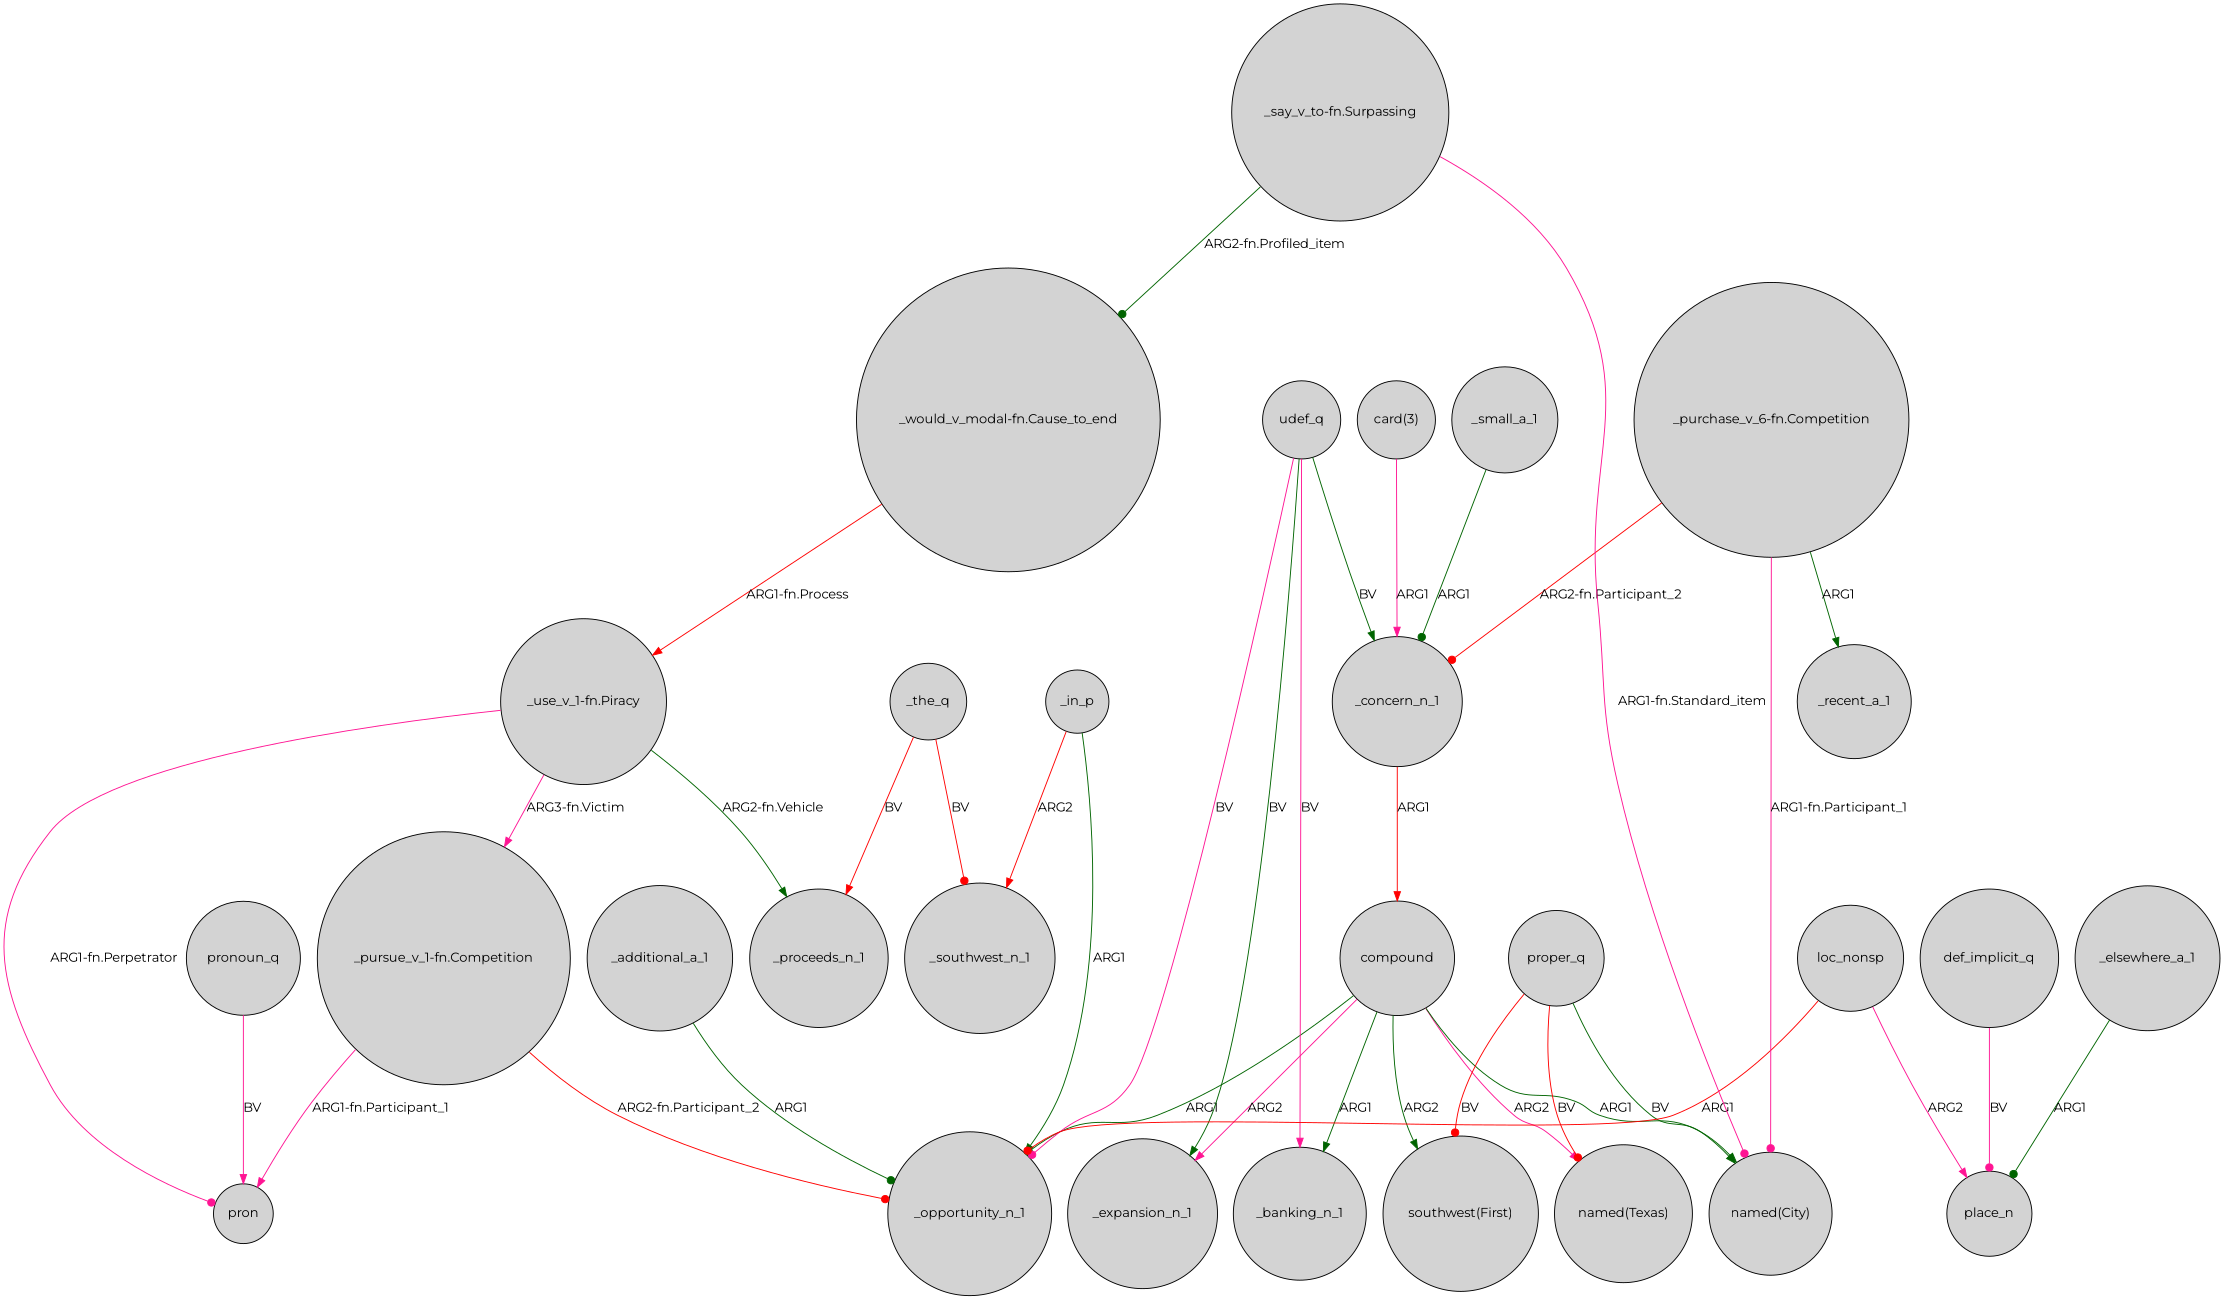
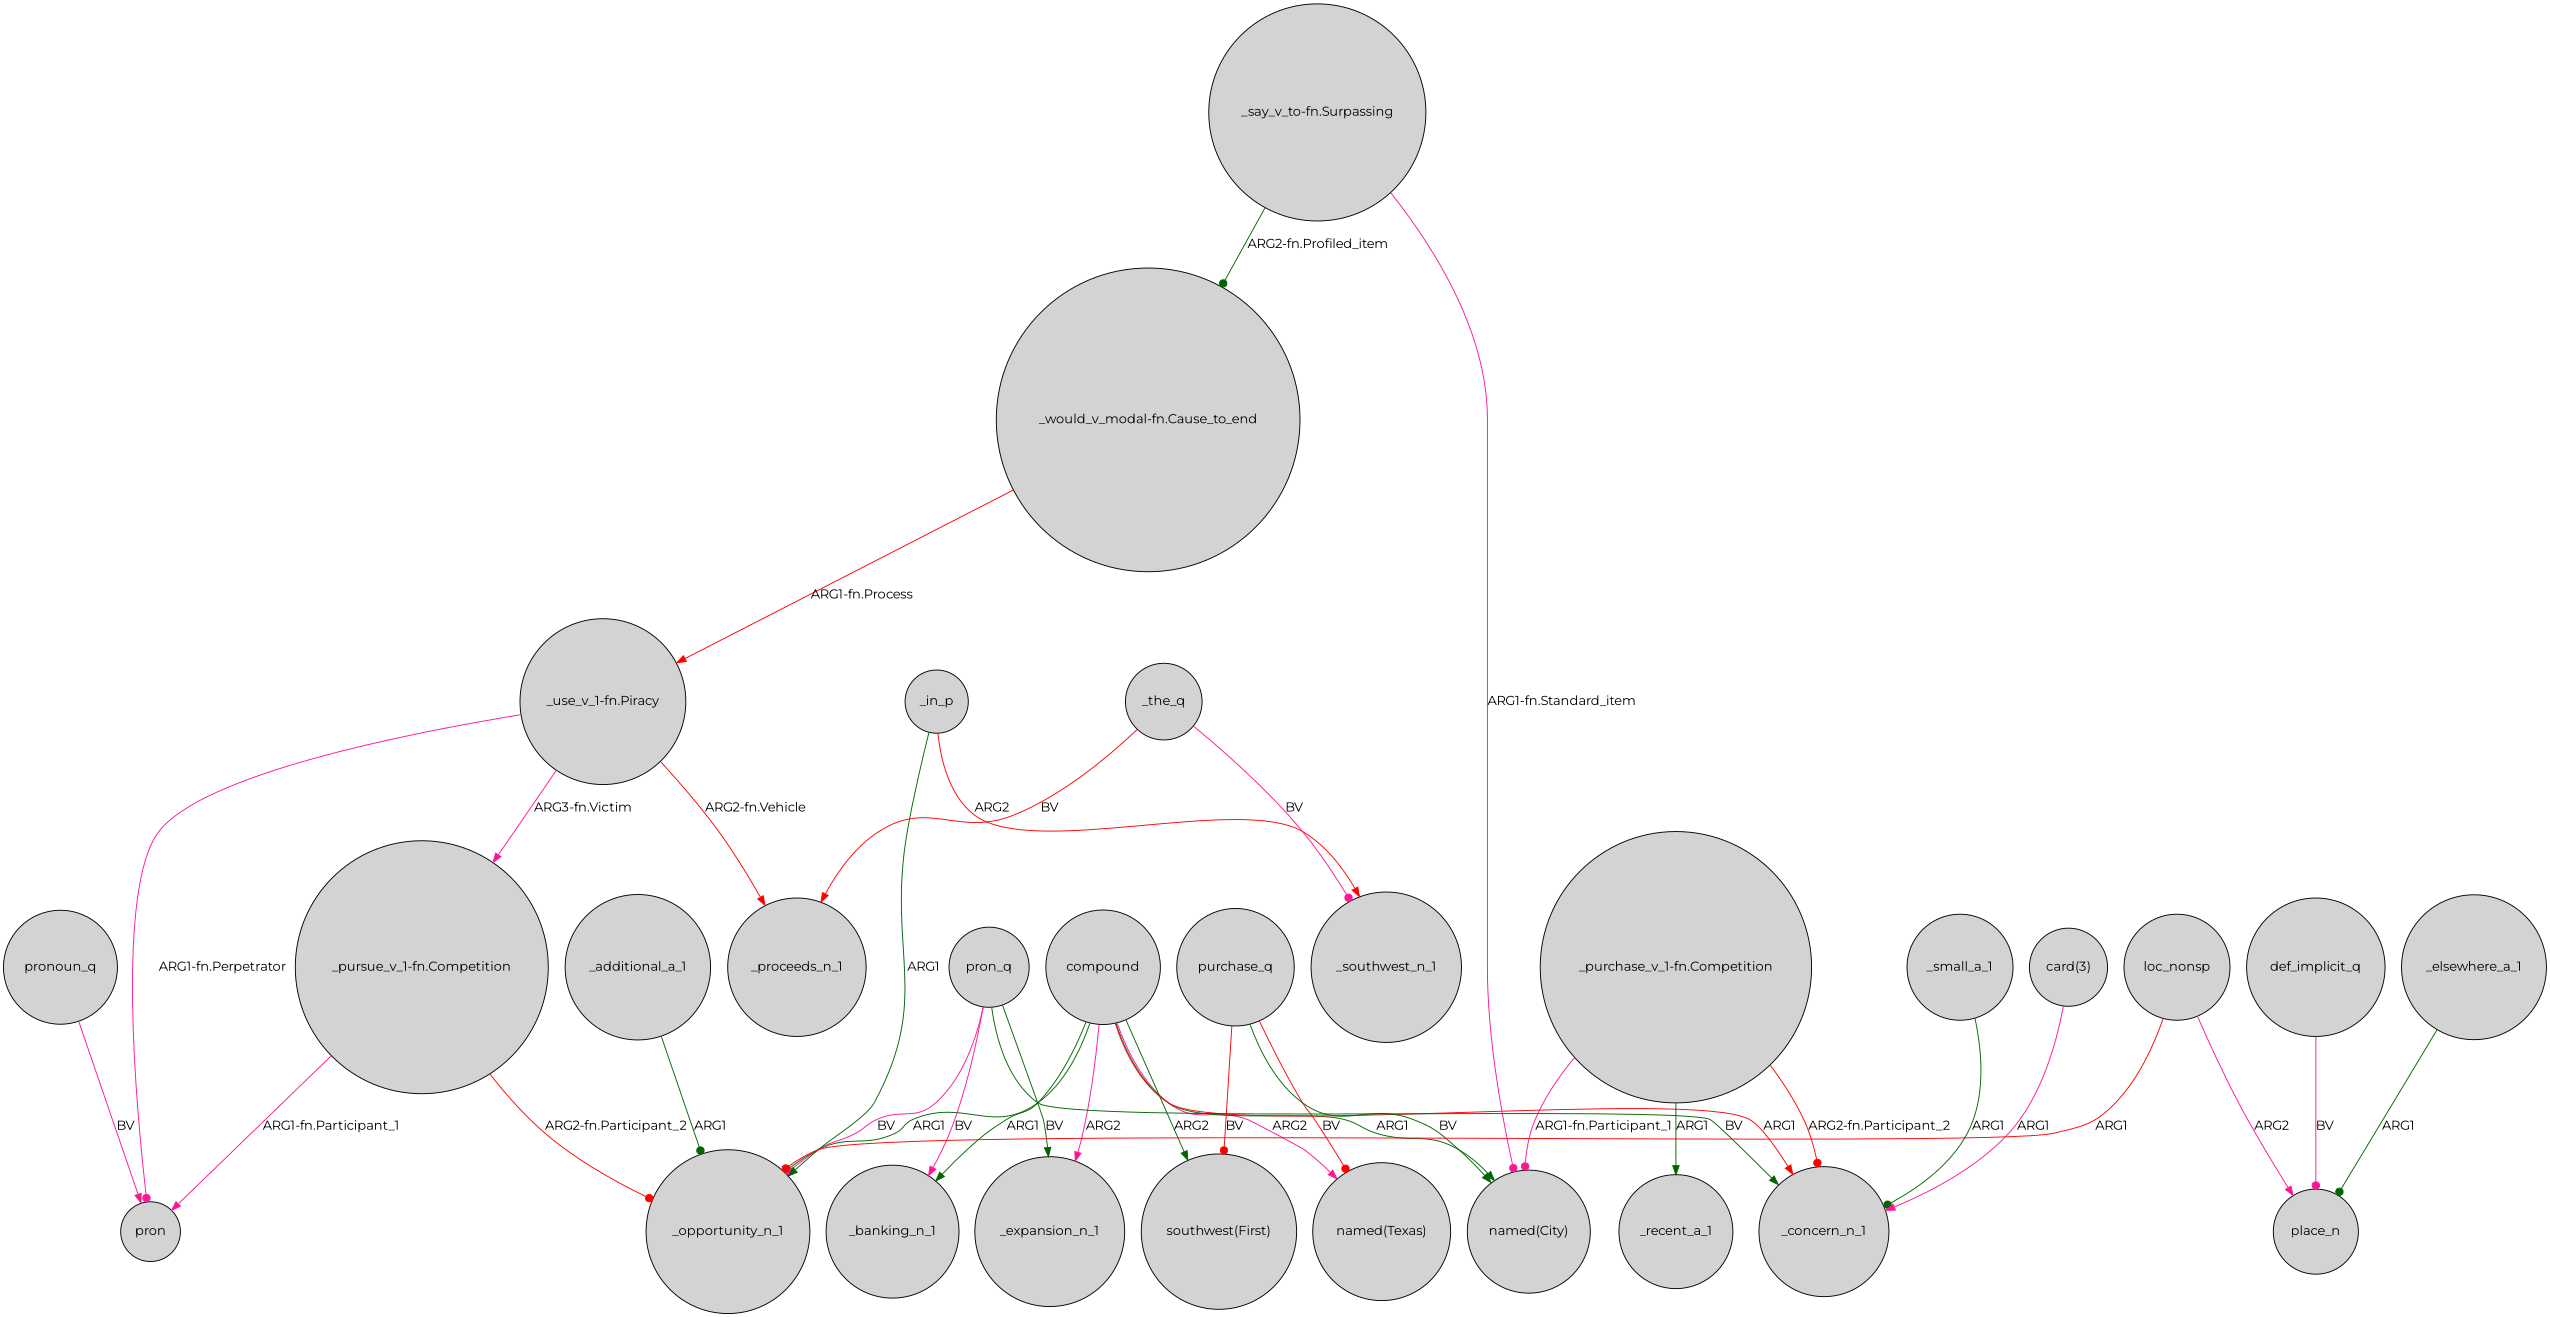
node "udef_q": label "udef_q" -> "pron_q"
node "_purchase_v_6-fn.Competition": label "_purchase_v_6-fn.Competition" -> "_purchase_v_1-fn.Competition"
edge "_the_q" -> "_southwest_n_1": color red -> deeppink
edge "_use_v_1-fn.Piracy" -> "_proceeds_n_1": color darkgreen -> red
edge "_concern_n_1" -> "compound": reversed
node "proper_q": label "proper_q" -> "purchase_q"
